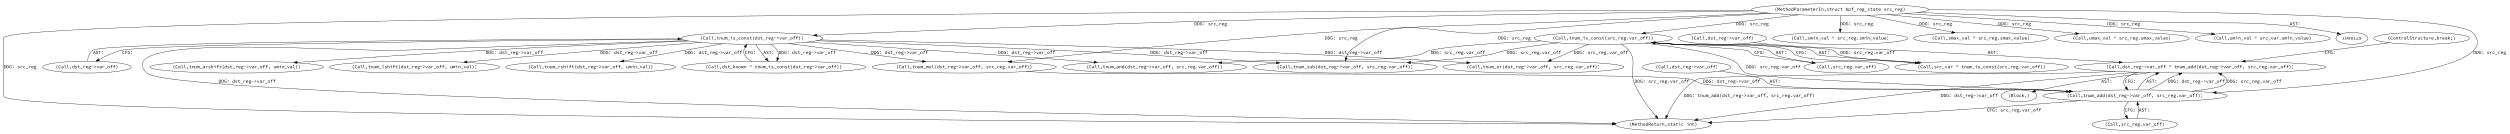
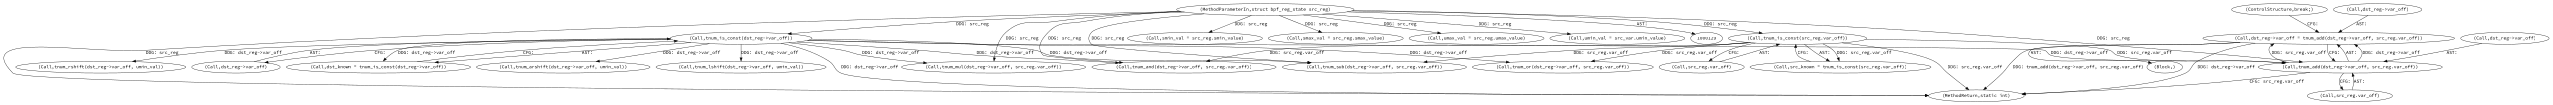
edge "(MethodParameterIn,struct bpf_reg_state src_reg)" -> "(Call,tnum_and(dst_reg->var_off, src_reg.var_off))": added, label "DDG: src_reg"
node "(Call,src_var = tnum_is_const(src_reg.var_off))": label "(Call,src_var = tnum_is_const(src_reg.var_off))" -> "(Call,src_known = tnum_is_const(src_reg.var_off))"
edge "(Call,tnum_mul(dst_reg->var_off, src_reg.var_off))" -> "(Call,tnum_add(dst_reg->var_off, src_reg.var_off))": now "(Call,tnum_is_const(dst_reg->var_off))" -> "(Call,tnum_add(dst_reg->var_off, src_reg.var_off))"
